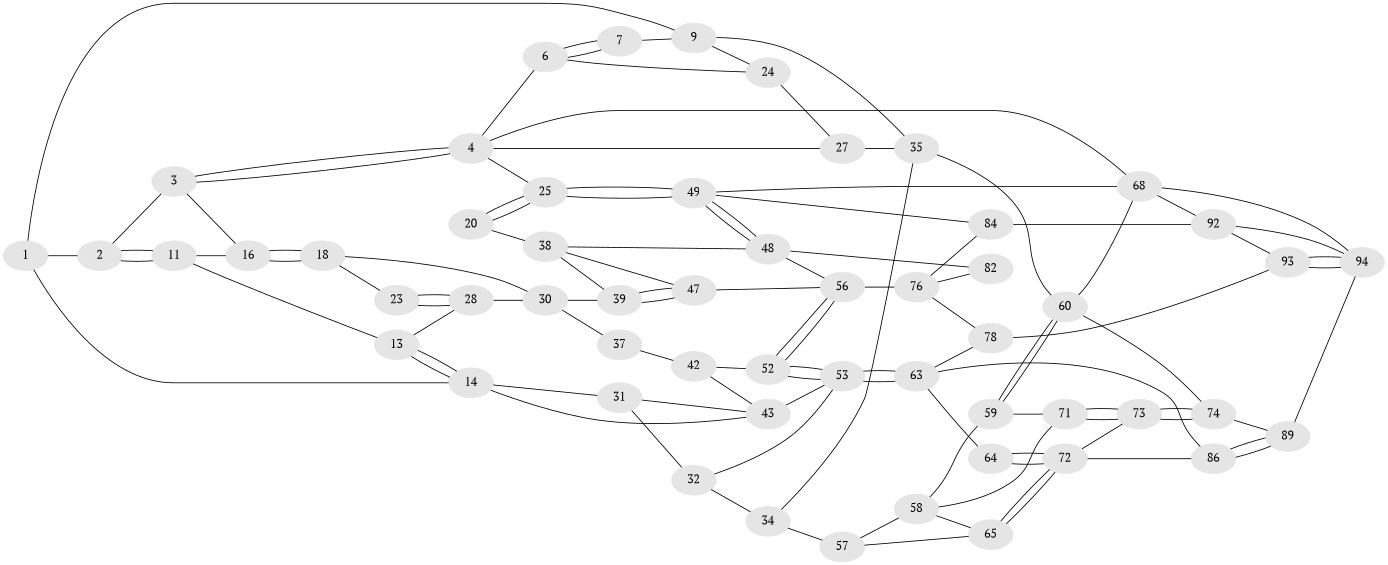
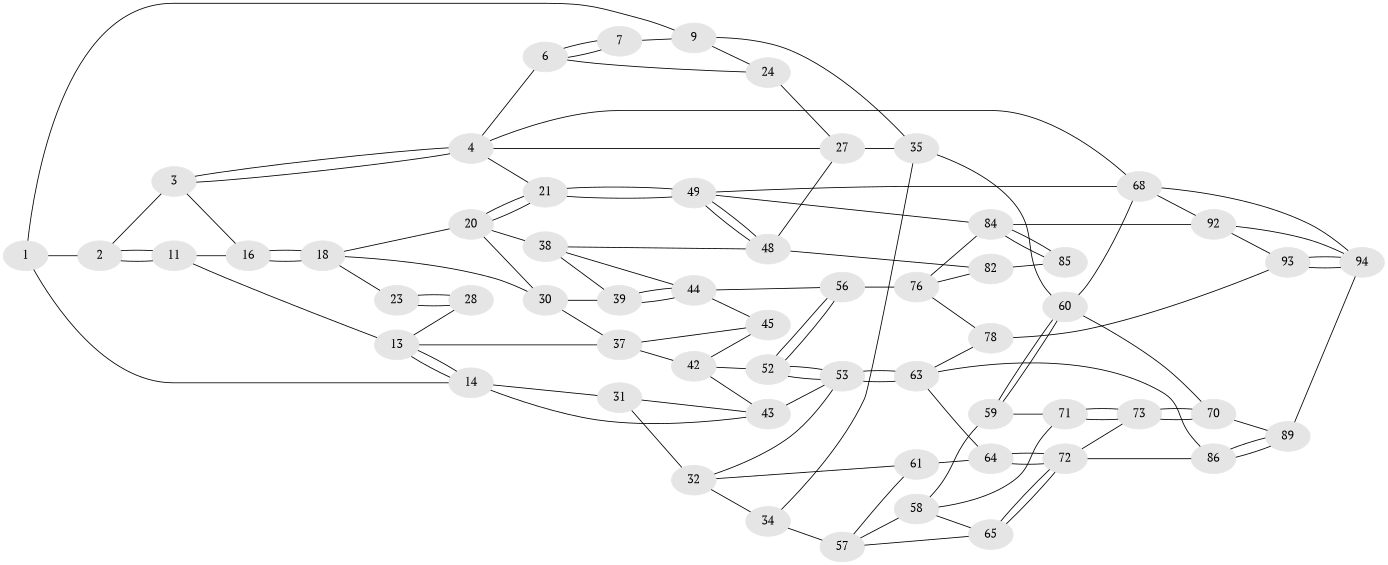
node "25": label "25" -> "21"
edge "20" -- "18": added
node "85": added
edge "48" -- "56": now "48" -- "27"
node "47": label "47" -> "44"
edge "28" -- "30": now "20" -- "30"
node "45": added
edge "13" -- "37": added
node "74": label "74" -> "70"
node "61": added
